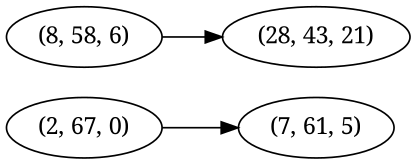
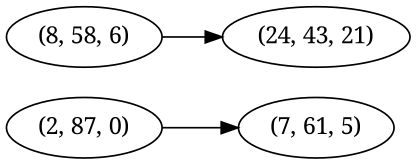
node "(28, 43, 21)": label "(28, 43, 21)" -> "(24, 43, 21)"
node "(2, 67, 0)": label "(2, 67, 0)" -> "(2, 87, 0)"
